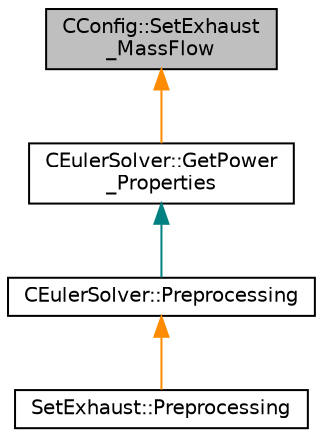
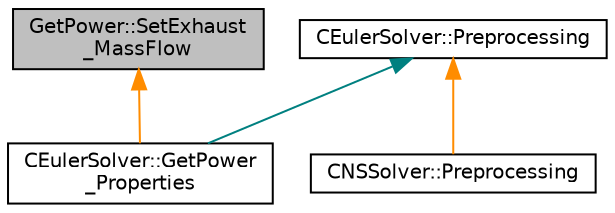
node "CConfig::SetExhaust _MassFlow": label "CConfig::SetExhaust _MassFlow" -> "GetPower::SetExhaust _MassFlow"
edge "CEulerSolver::Preprocessing" -> "CEulerSolver::GetPower _Properties": reversed
node "SetExhaust::Preprocessing": label "SetExhaust::Preprocessing" -> "CNSSolver::Preprocessing"
